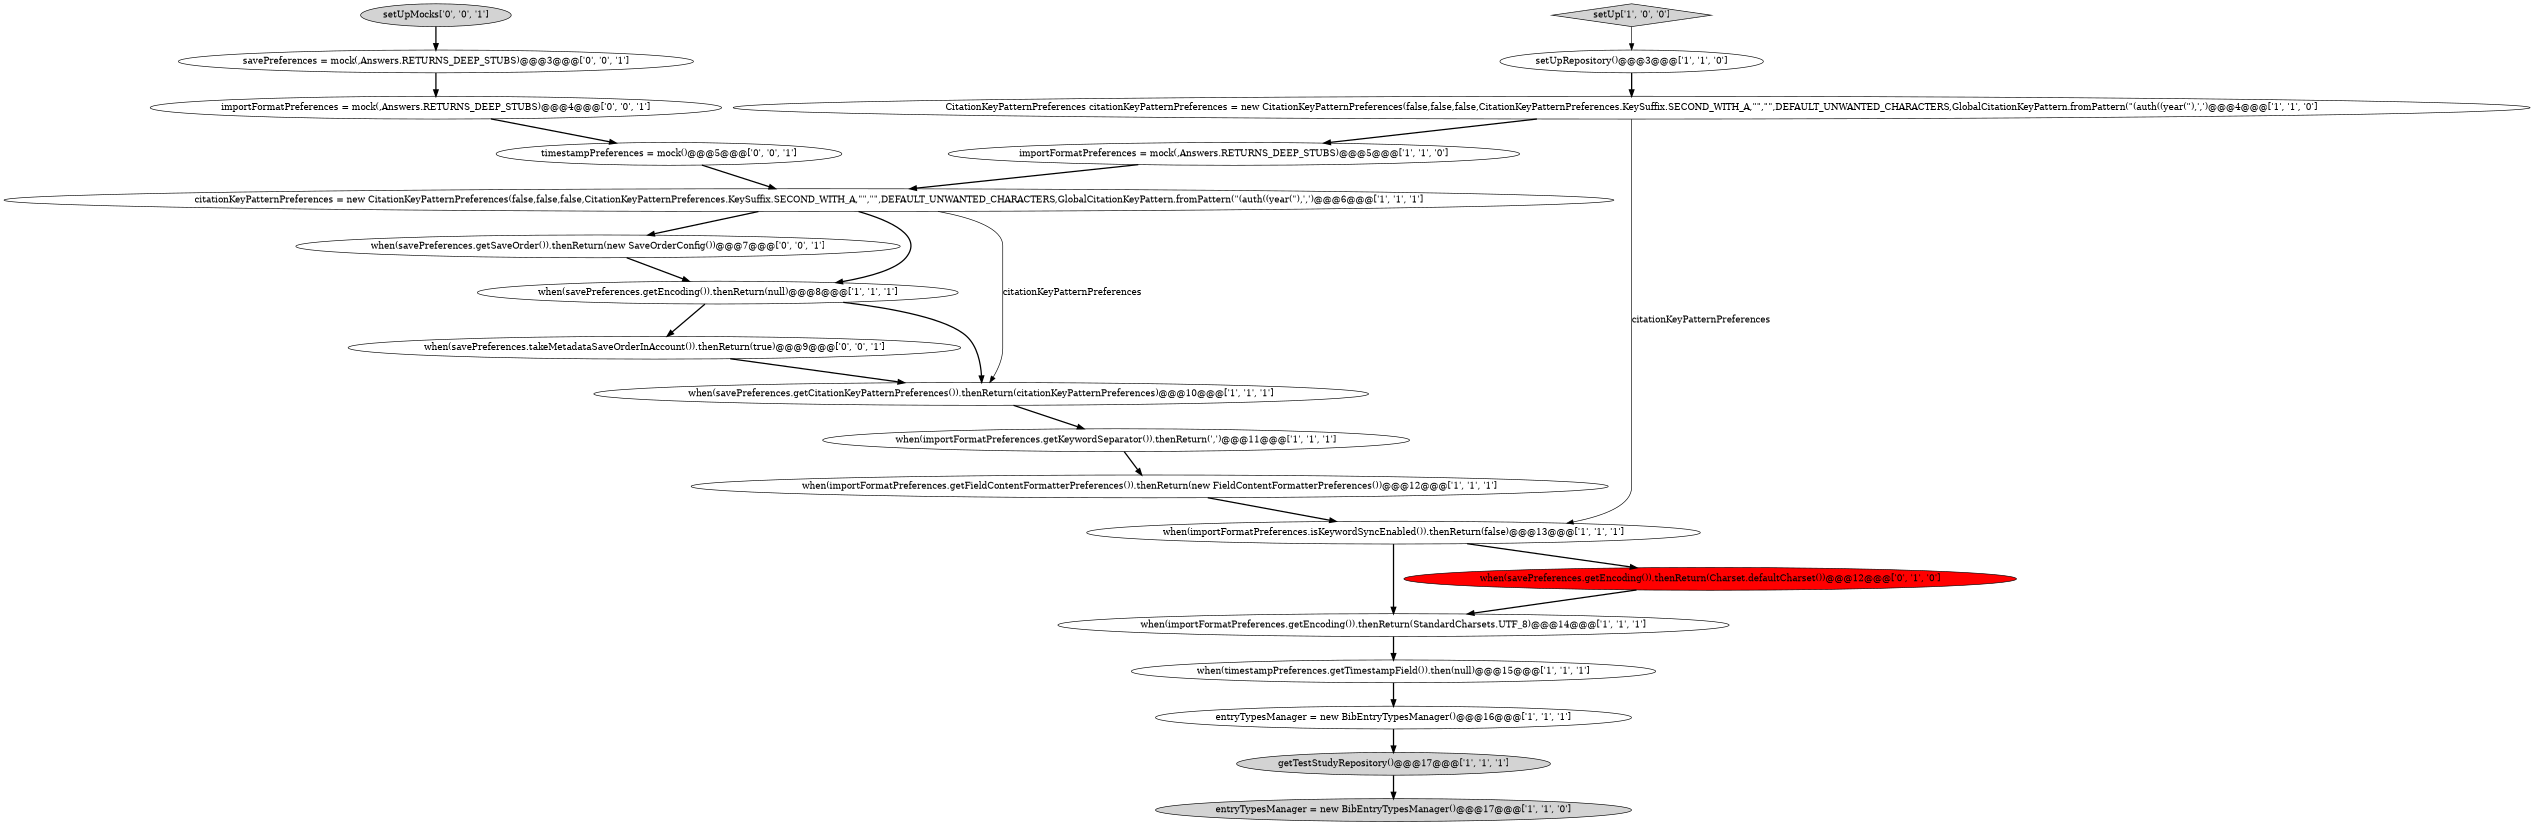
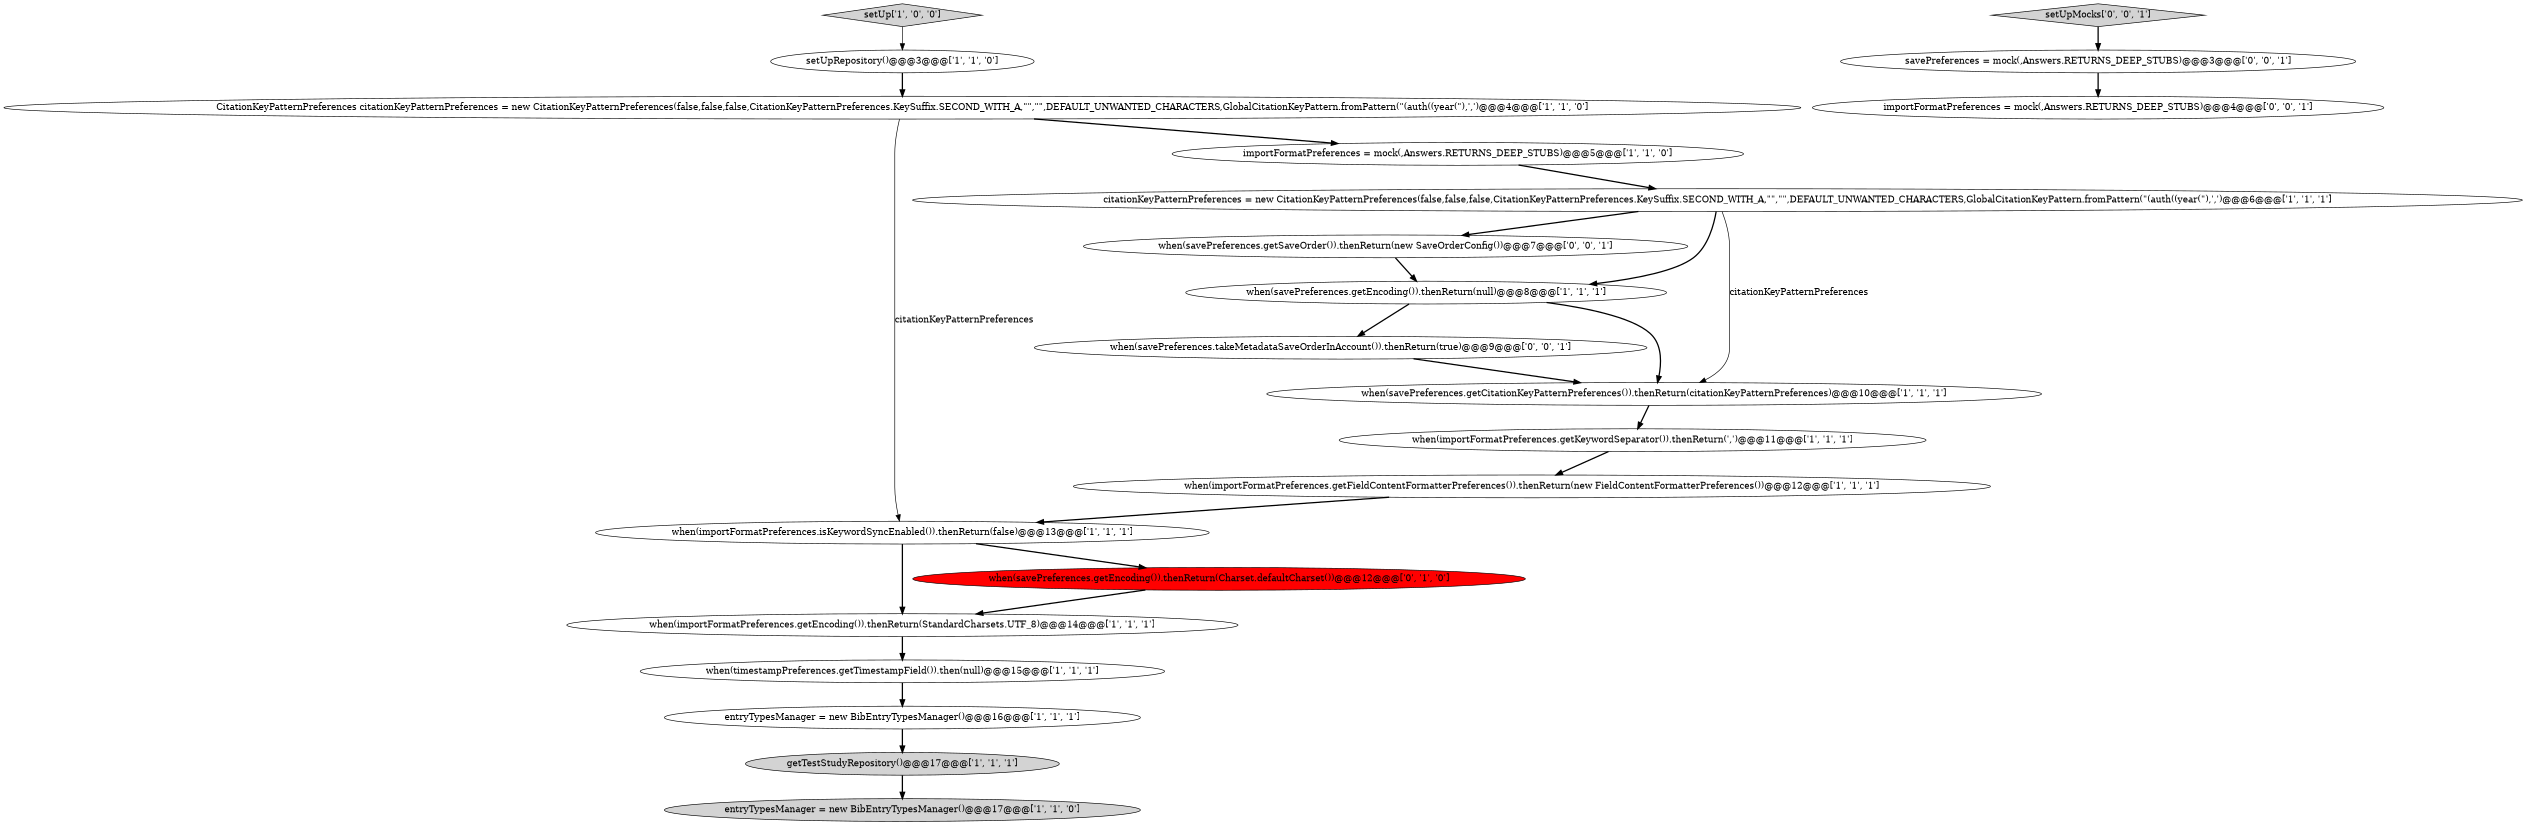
node "setUpMocks['0', '0', '1']": shape ellipse -> diamond
node "timestampPreferences = mock()@@@5@@@['0', '0', '1']": removed
